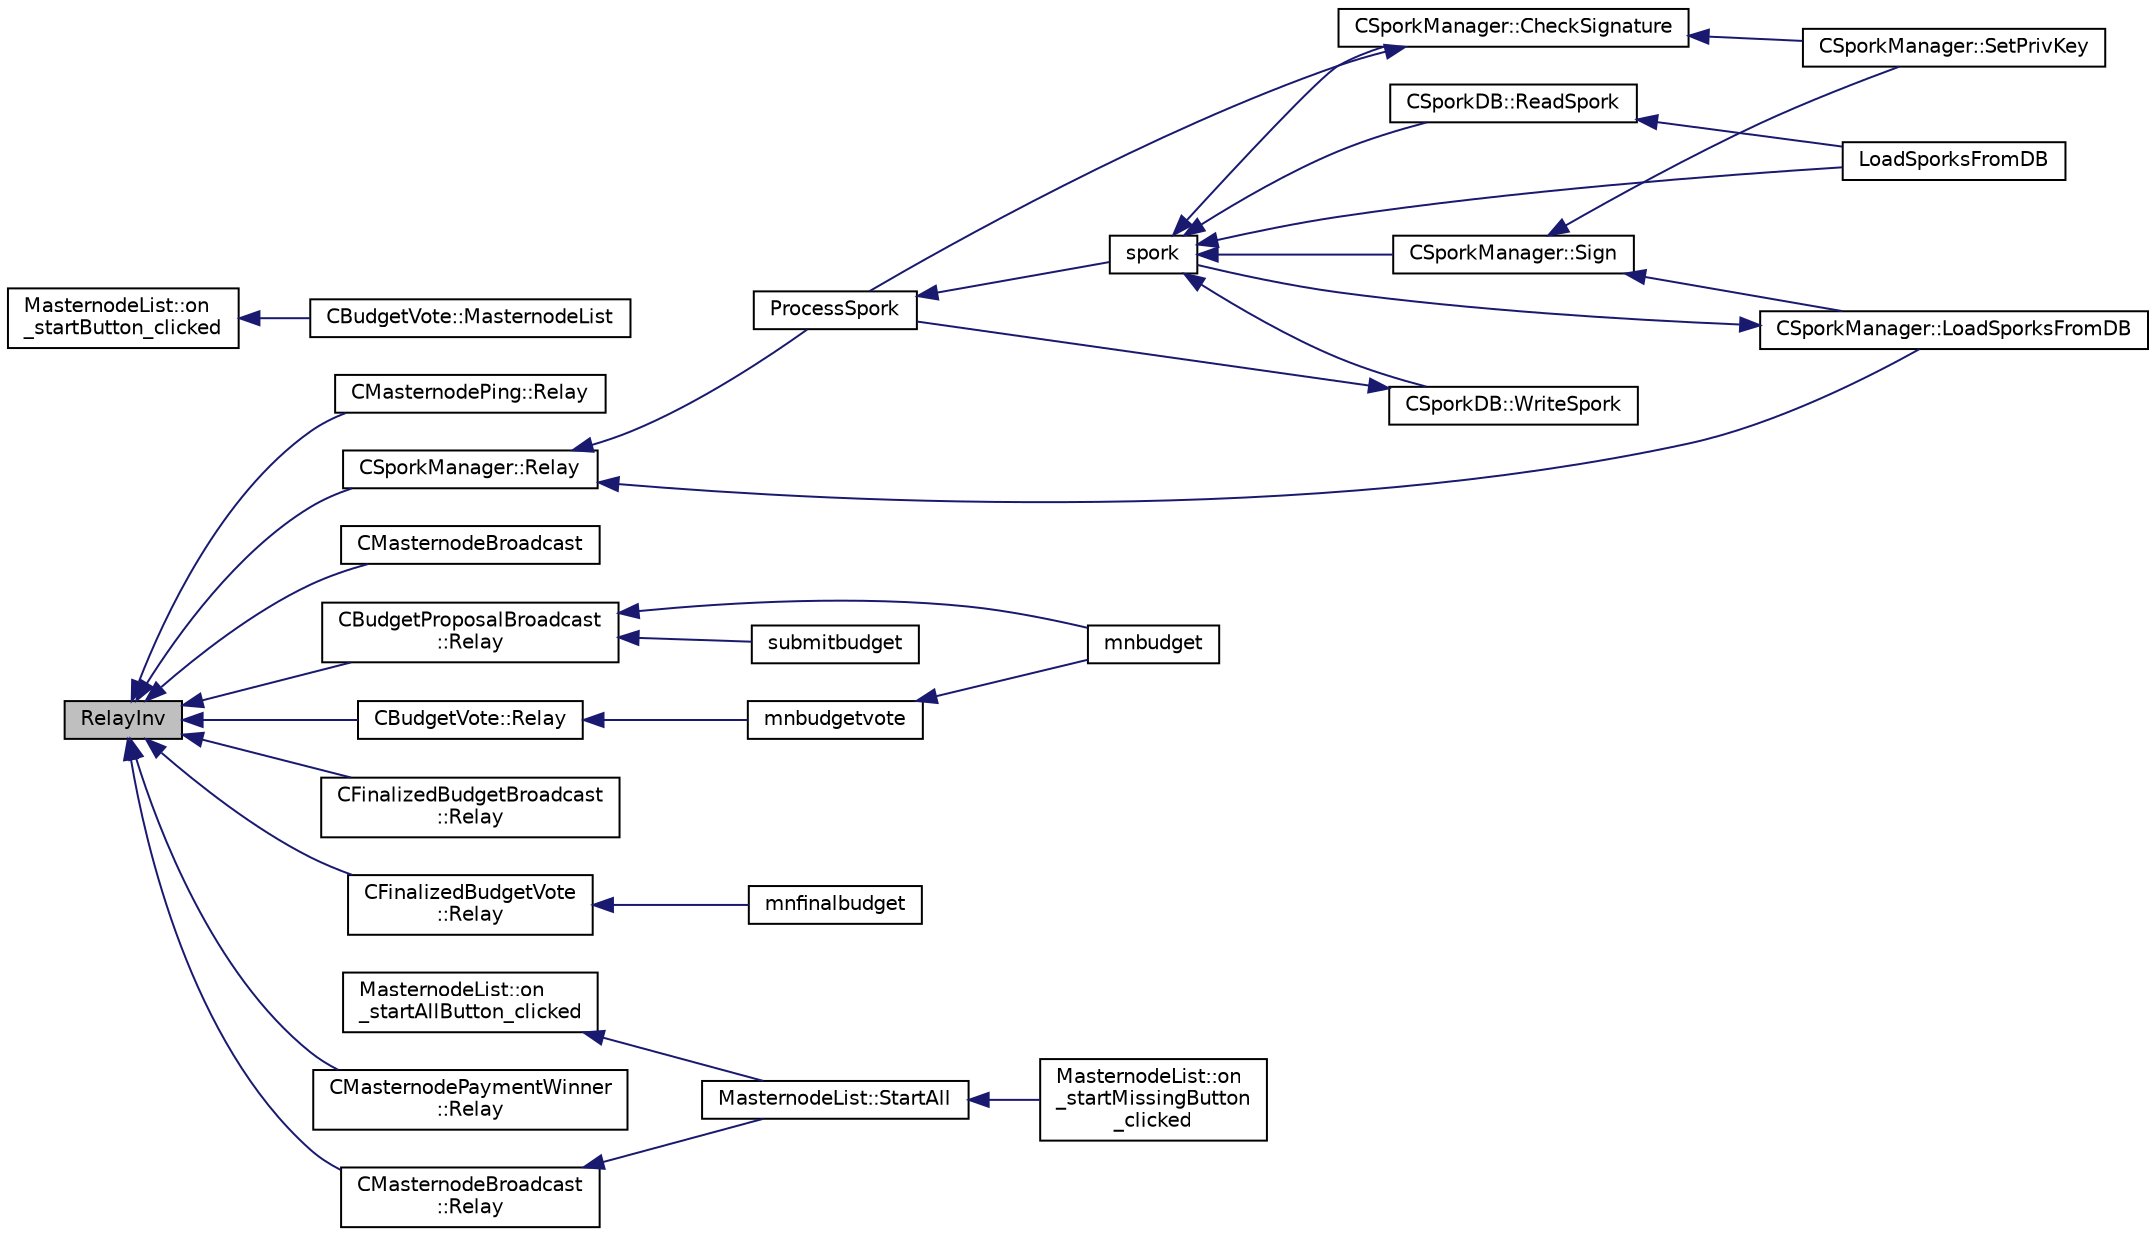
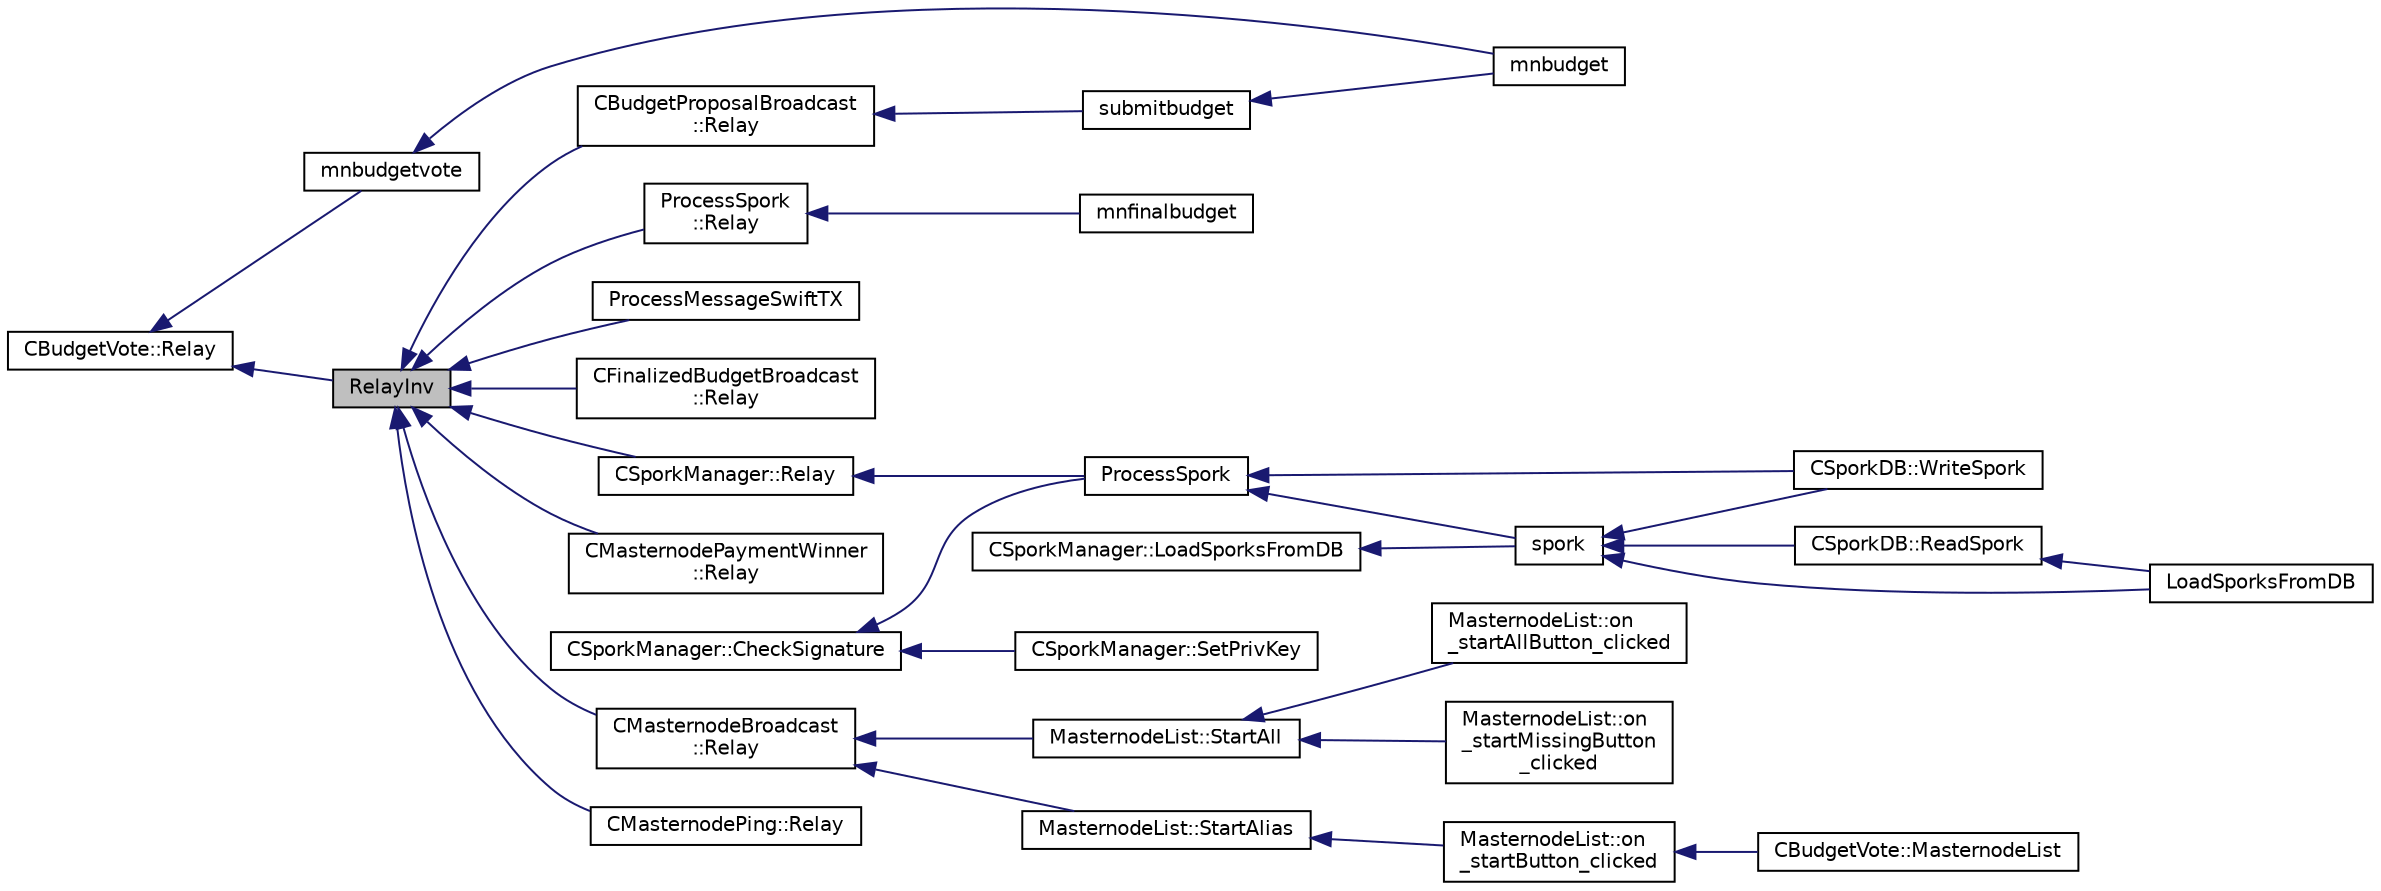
edge "CSporkManager::CheckSignature" -> "spork": removed
node "CSporkManager::Sign": removed
edge "ProcessSpork" -> "CSporkDB::WriteSpork": reversed
edge "CSporkManager::LoadSporksFromDB" -> "CSporkManager::Relay": removed
node "CMasternodeBroadcast": label "CMasternodeBroadcast" -> "ProcessMessageSwiftTX"
edge "mnbudget" -> "CBudgetProposalBroadcast ::Relay": now "mnbudget" -> "submitbudget"
edge "CBudgetVote::Relay" -> "RelayInv": reversed
node "MasternodeList::StartAlias": added
node "CFinalizedBudgetVote ::Relay": label "CFinalizedBudgetVote ::Relay" -> "ProcessSpork ::Relay"
edge "MasternodeList::StartAll" -> "MasternodeList::on _startAllButton_clicked": reversed
